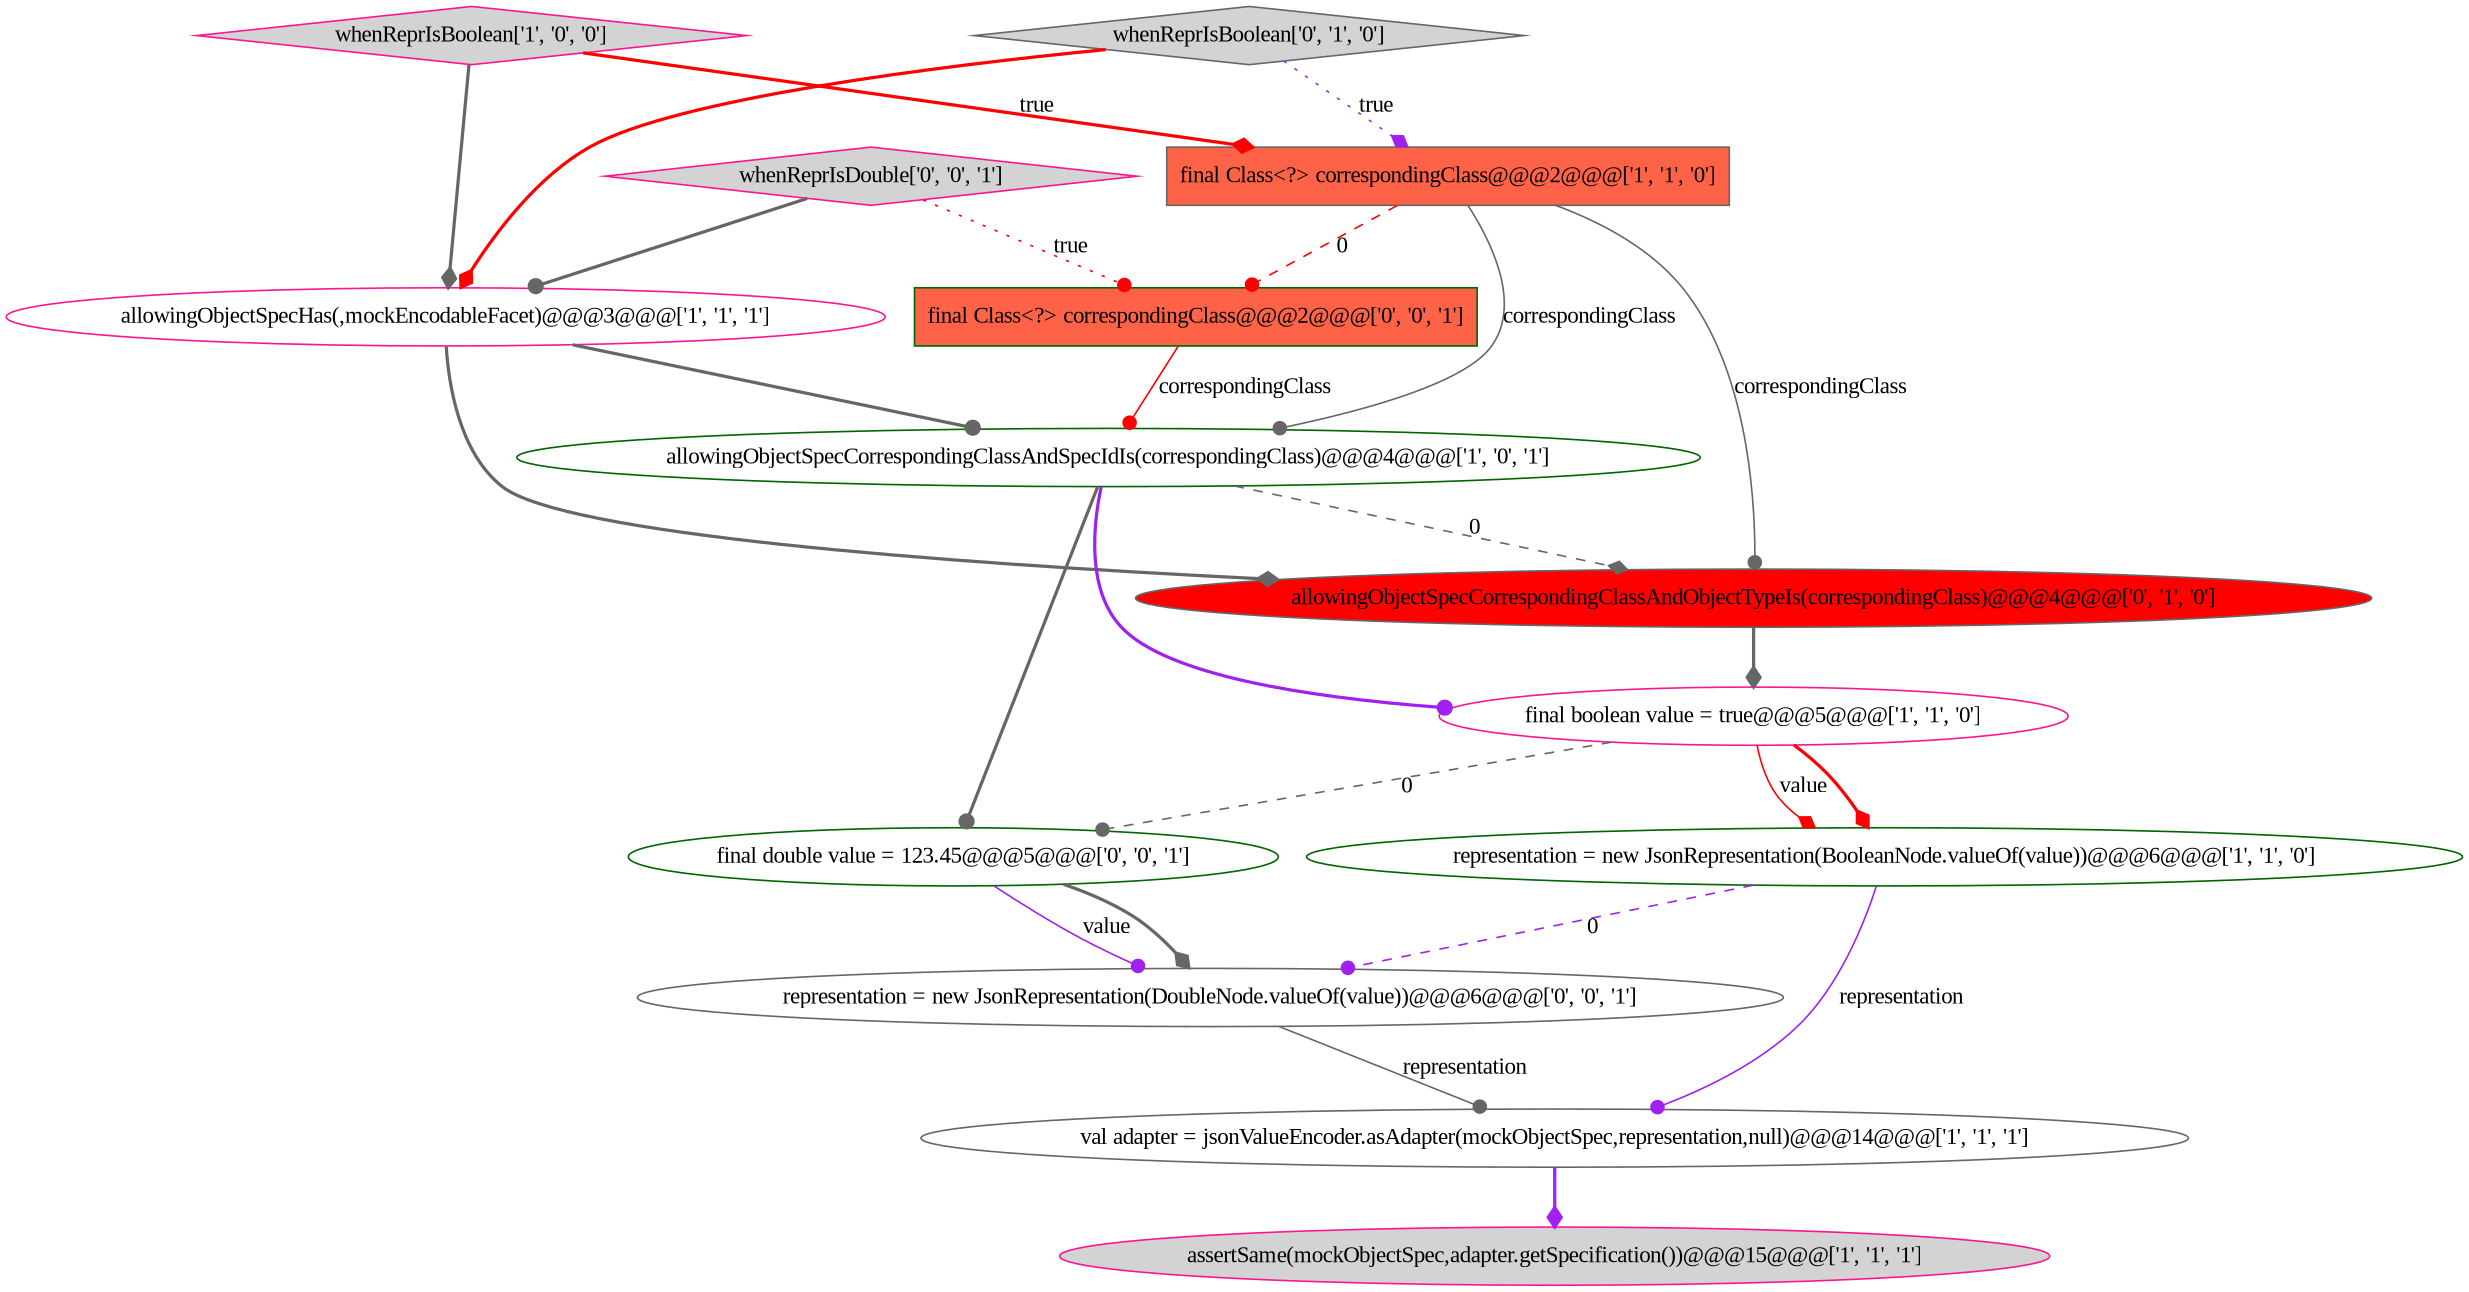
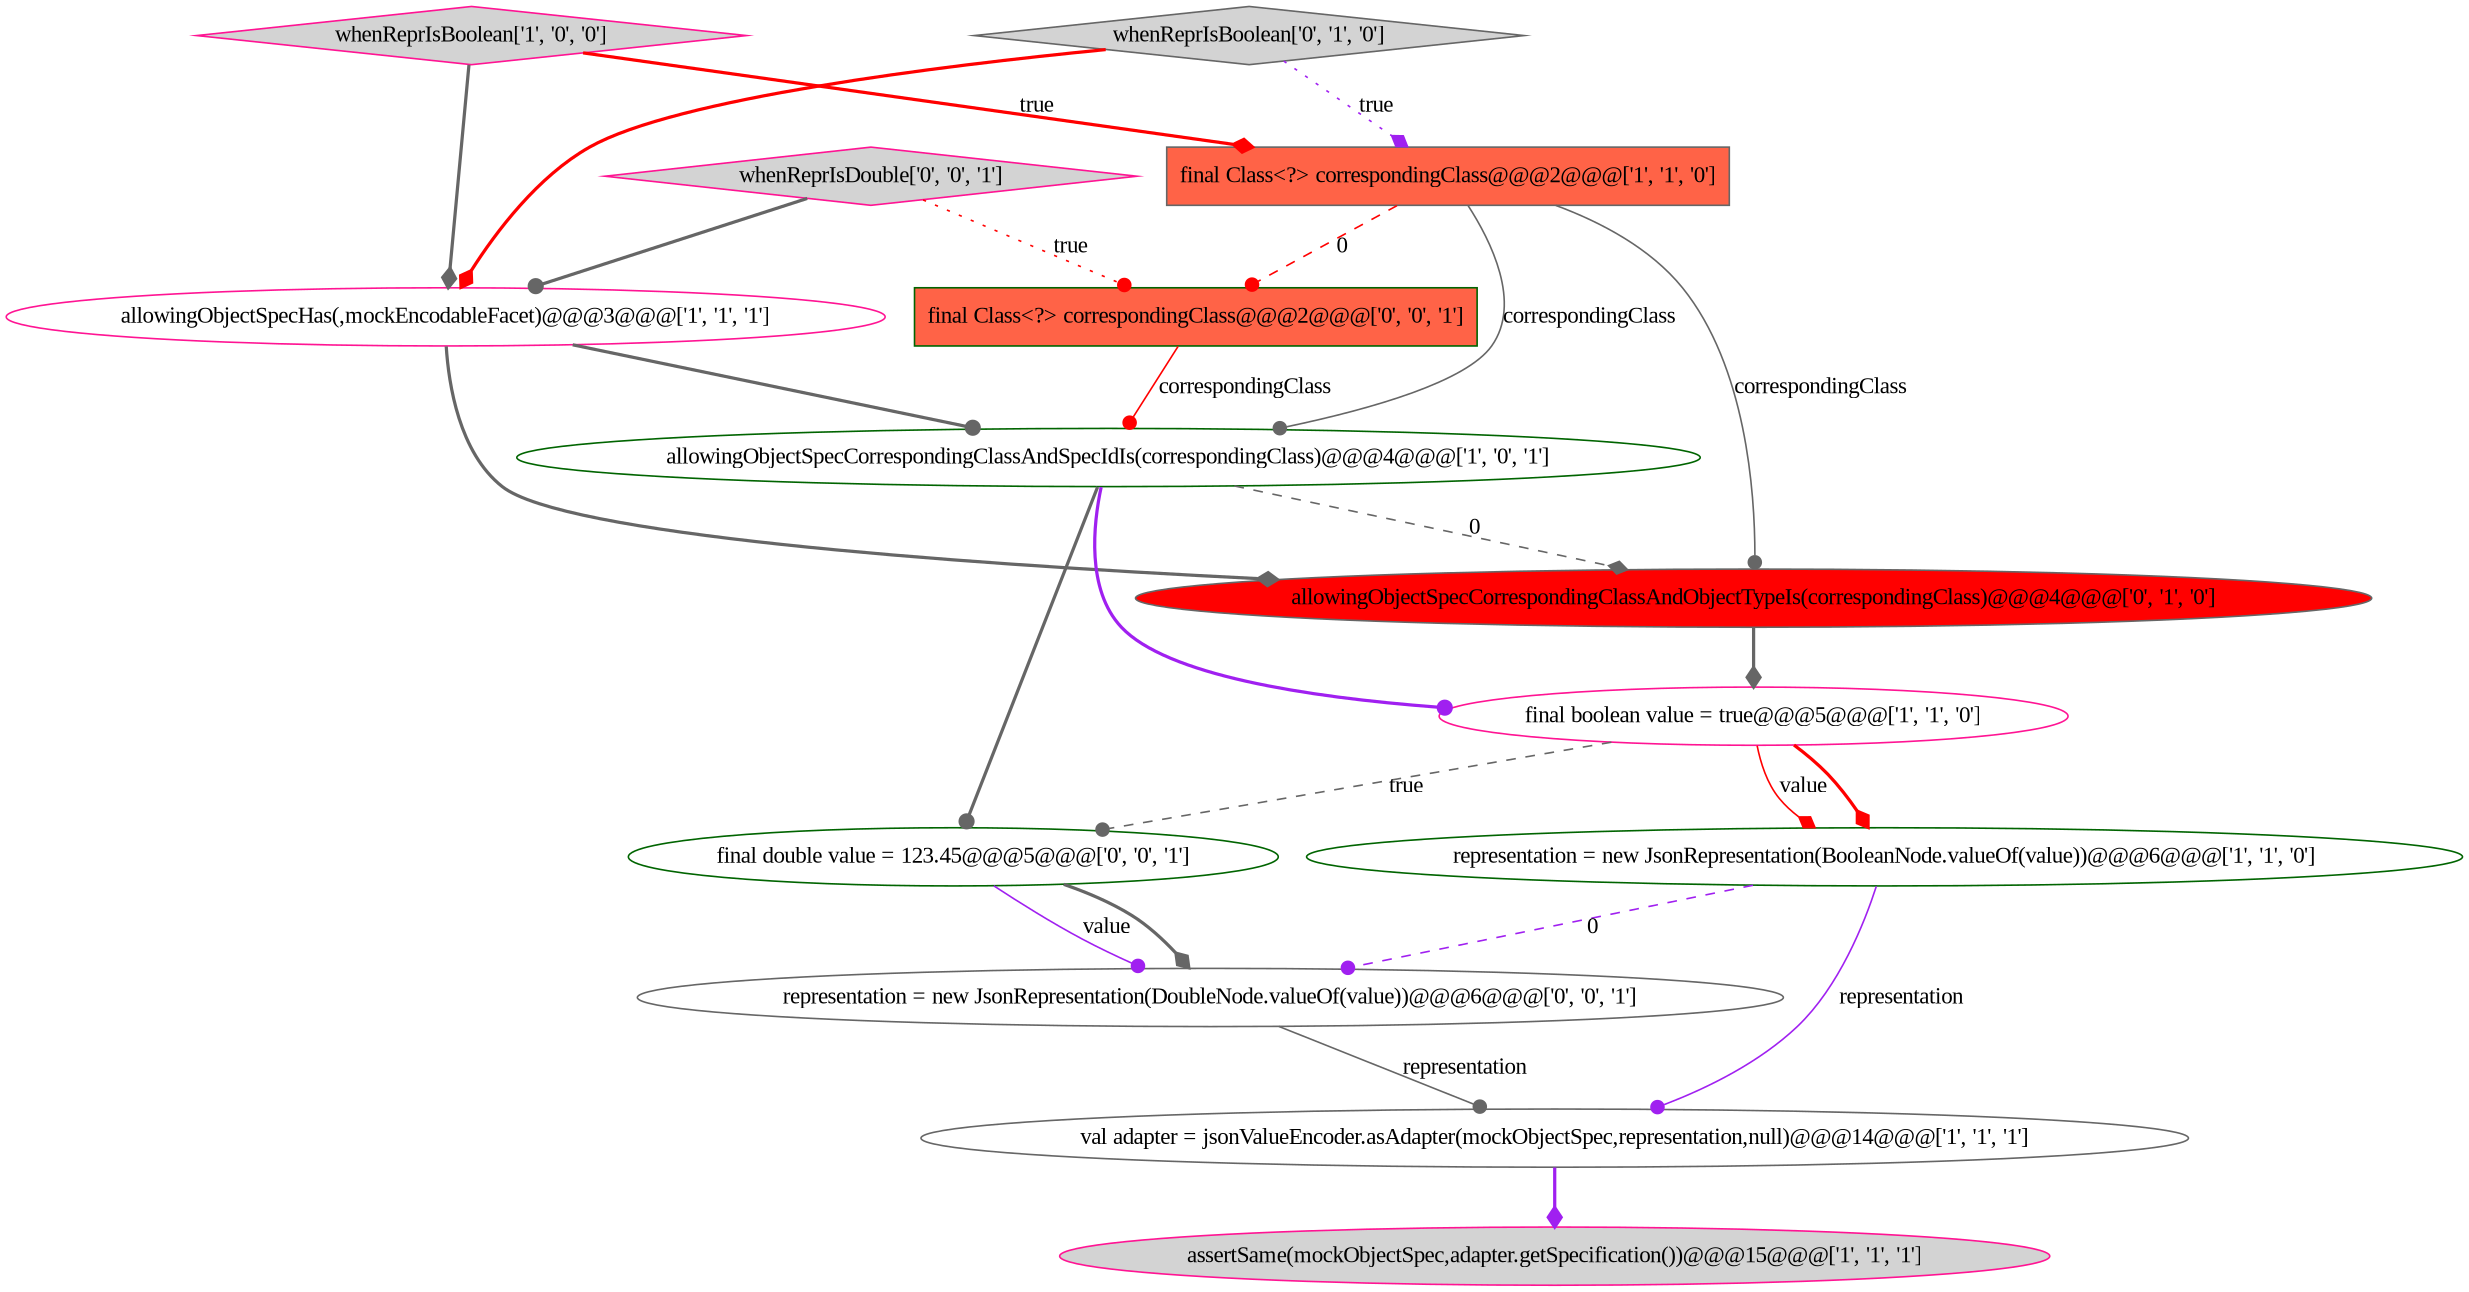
edge "final boolean value = true@@@5@@@['1', '1', '0']" -> "final double value = 123.45@@@5@@@['0', '0', '1']": label "0" -> "true"
